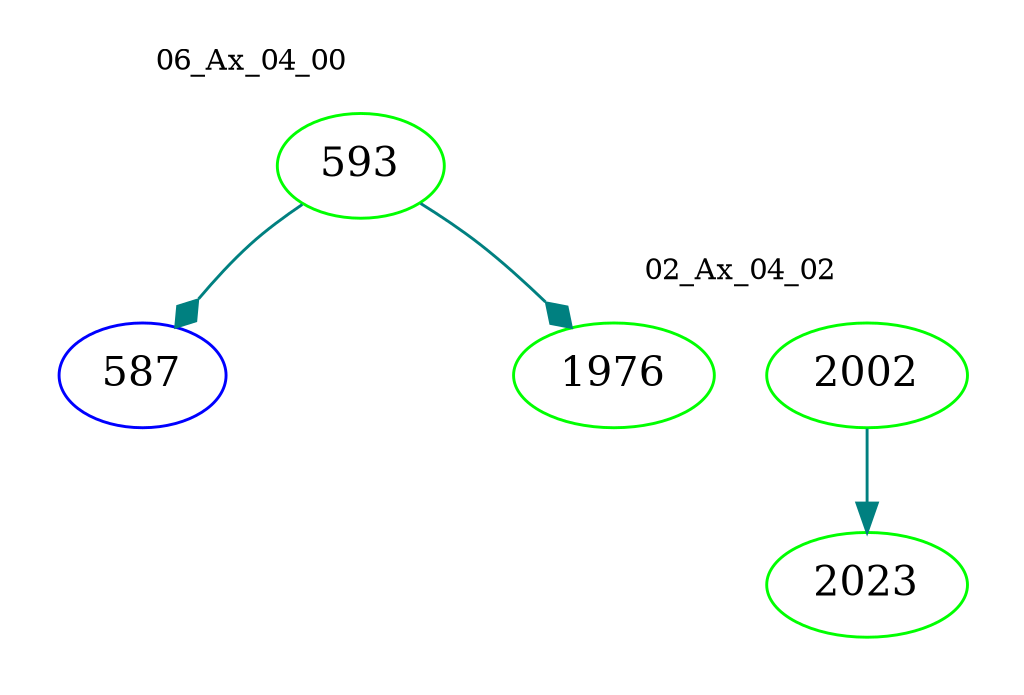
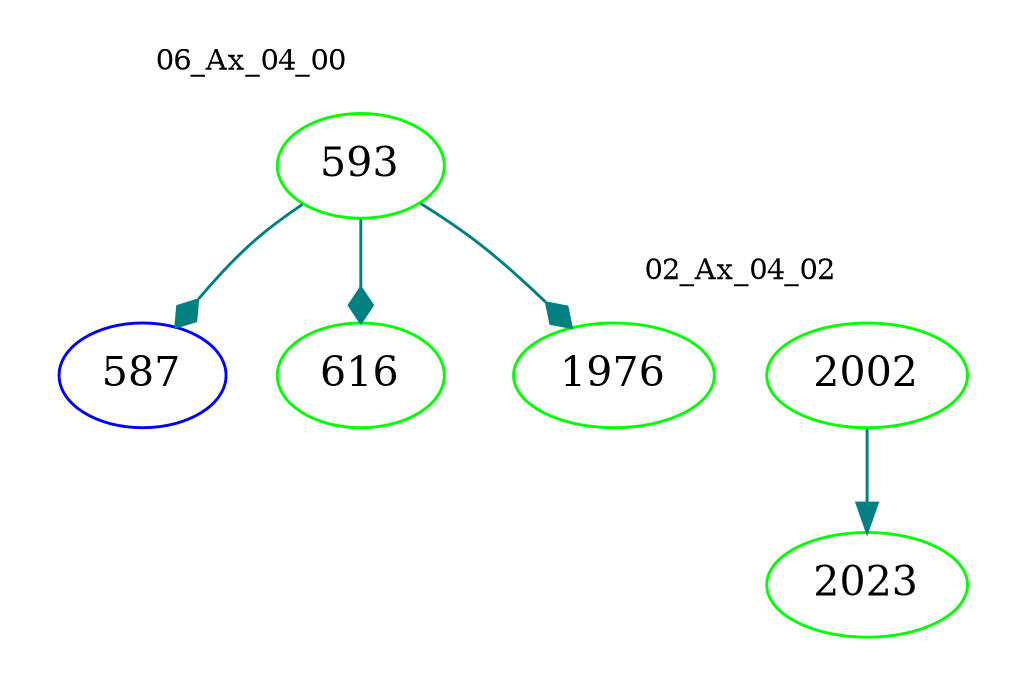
node "616": added
